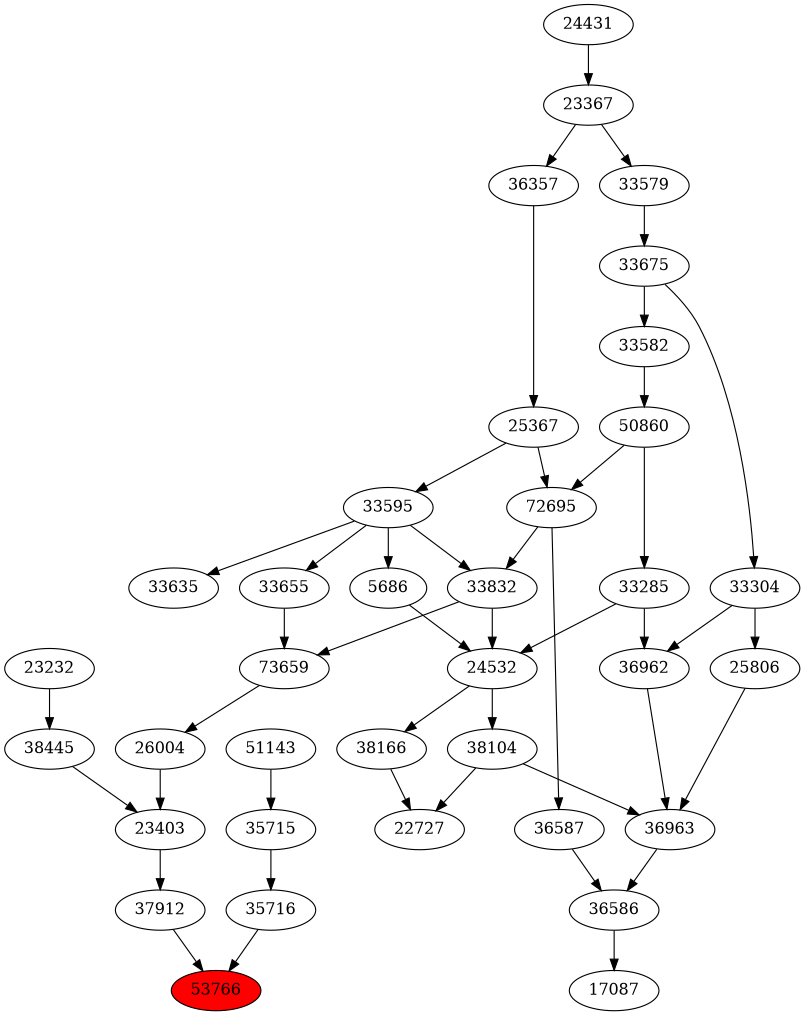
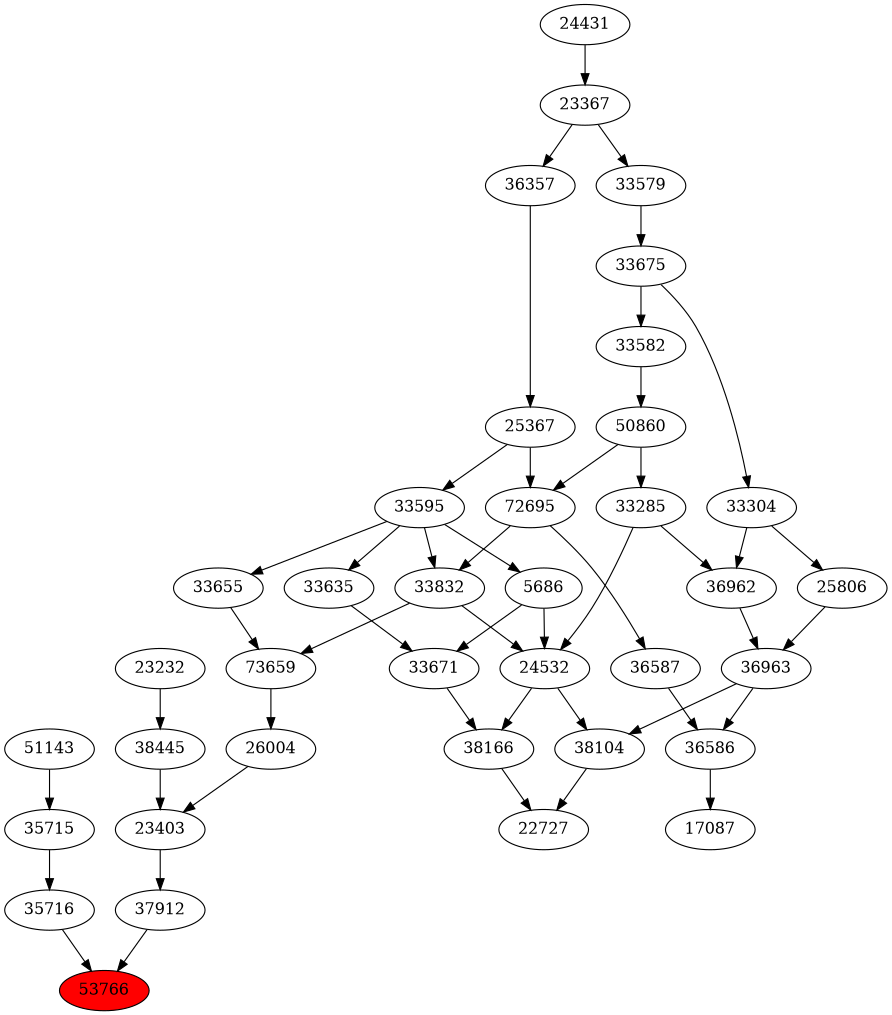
node "33671": added
edge "38104" -> "36963": reversed
